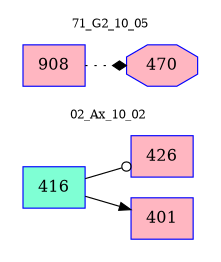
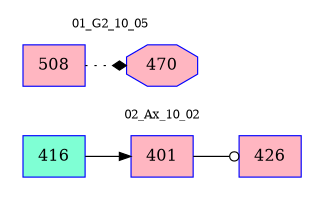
cluster "71_G2_10_05": label "71_G2_10_05" -> "01_G2_10_05"
node "908": label "908" -> "508"
edge "416" -> "426": now "401" -> "426"
